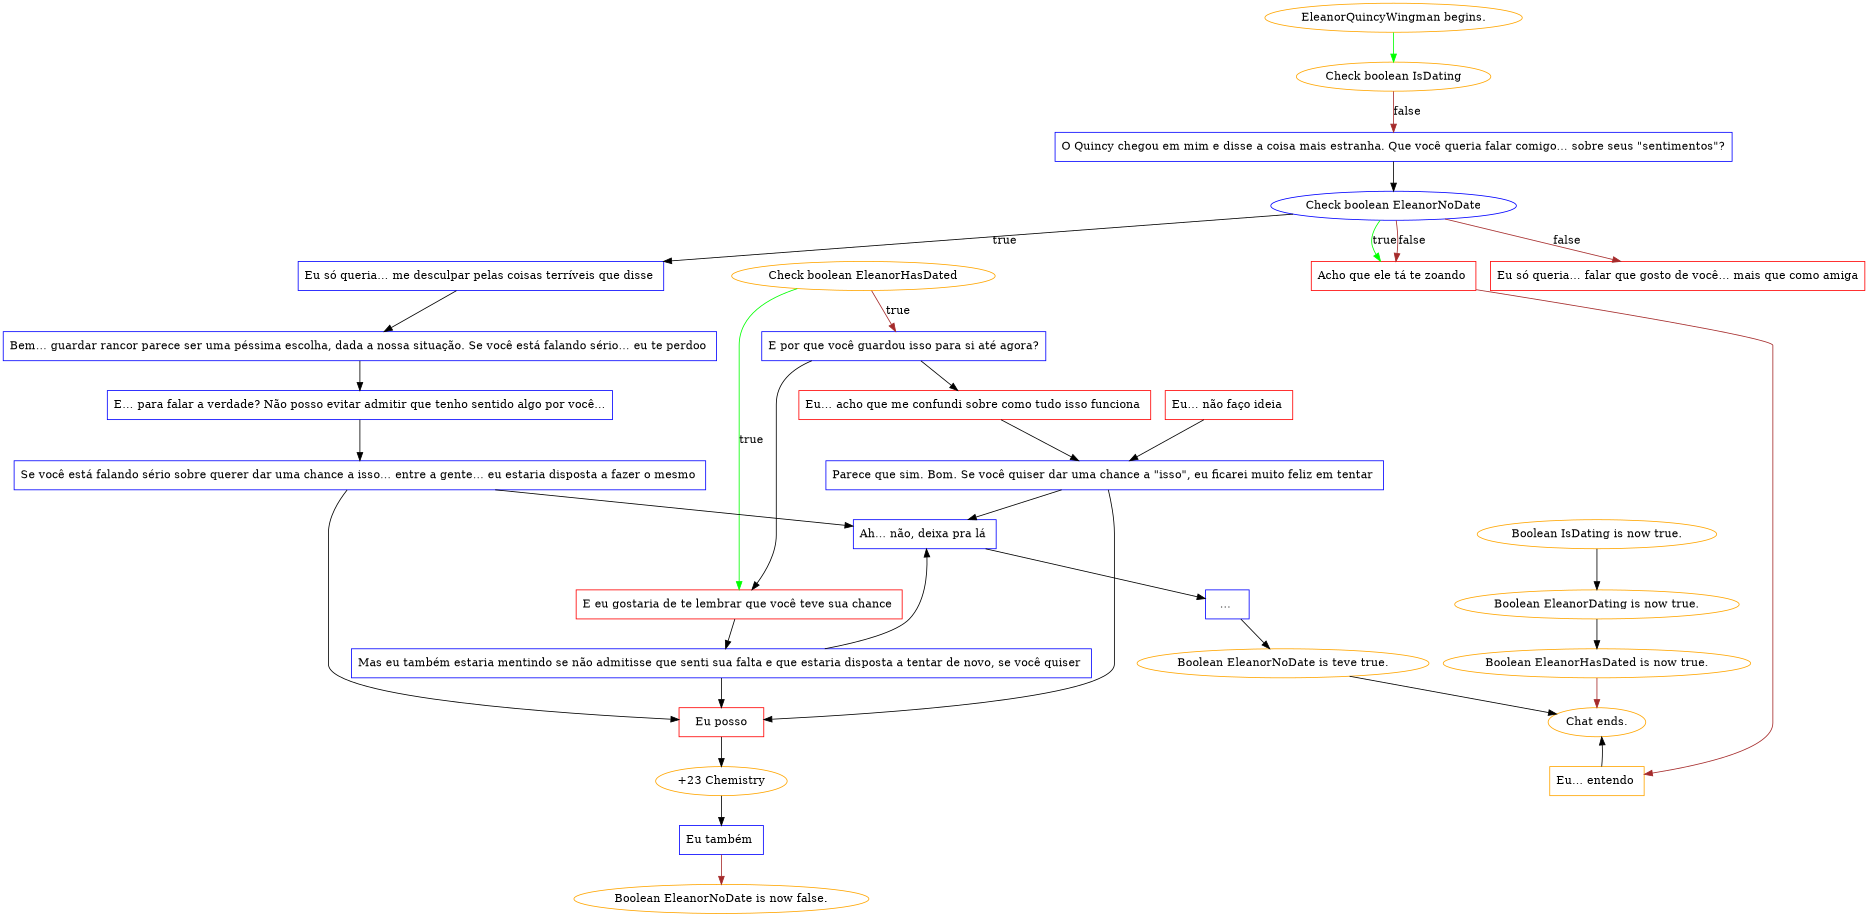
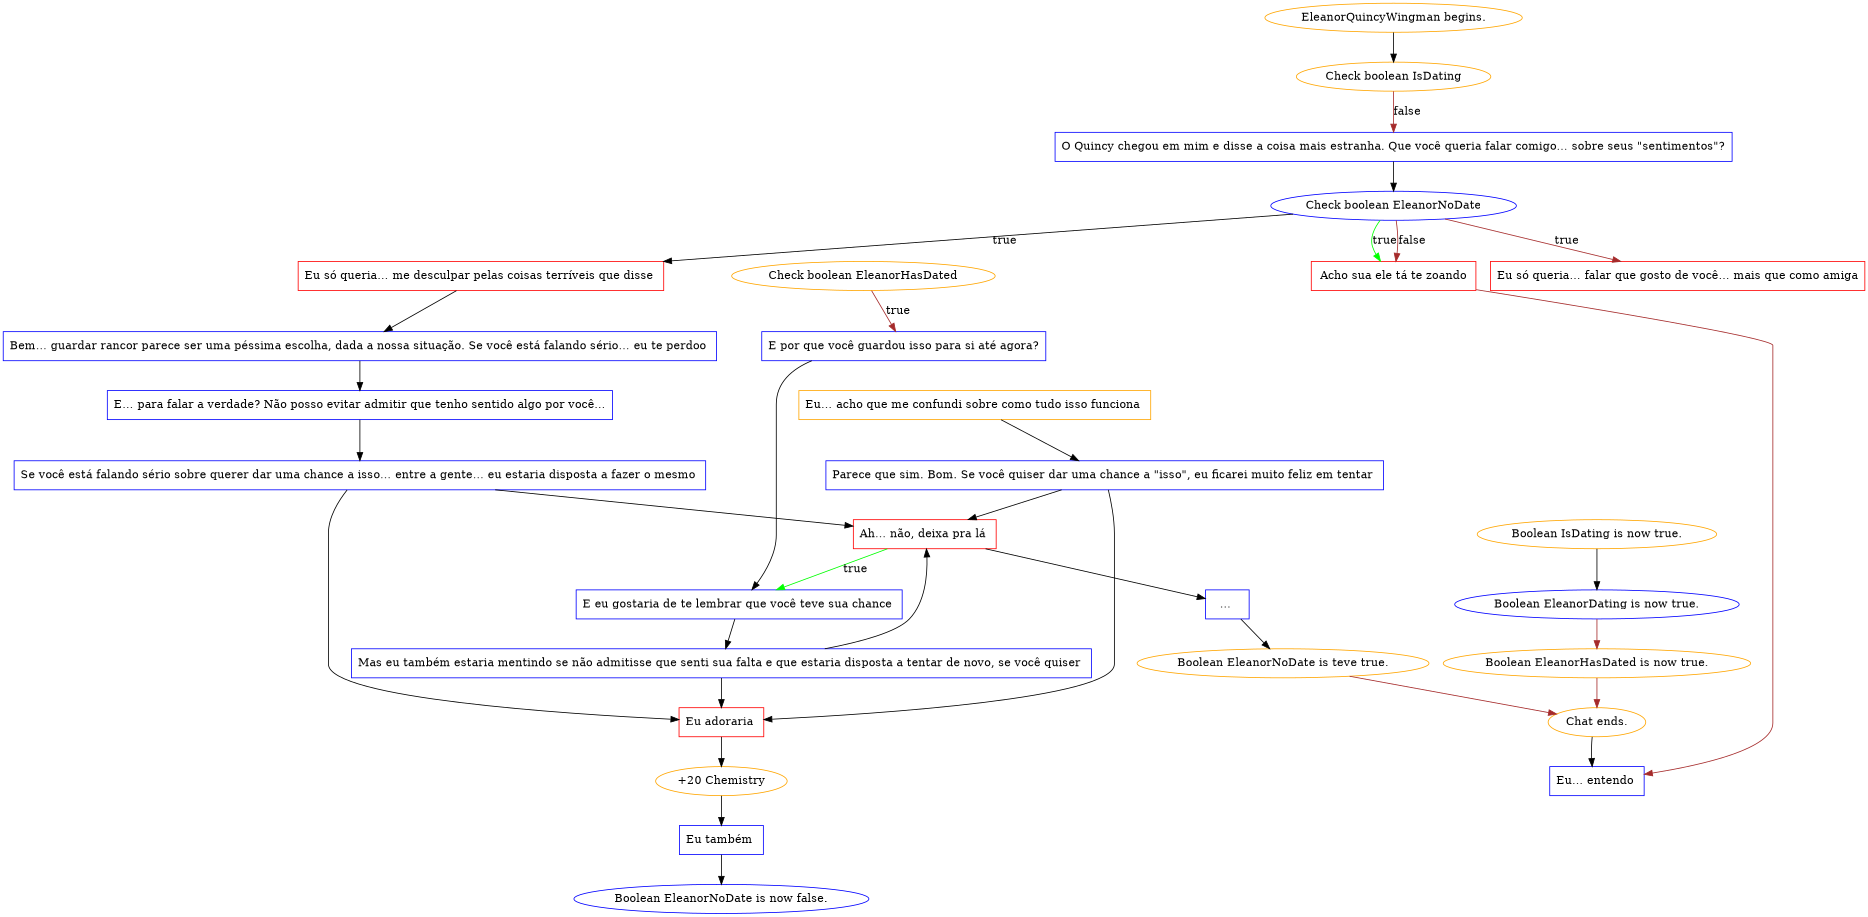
edge "EleanorQuincyWingman begins." -> "Check boolean IsDating": color green -> black
edge "Check boolean EleanorNoDate" -> "Eu só queria… falar que gosto de você… mais que como amiga": label "false" -> "true"
node "Eu só queria… me desculpar pelas coisas terríveis que disse": color blue -> red
node "Acho que ele tá te zoando": label "Acho que ele tá te zoando" -> "Acho sua ele tá te zoando"
edge "E por que você guardou isso para si até agora?" -> "Eu… acho que me confundi sobre como tudo isso funciona": removed
node "Eu… acho que me confundi sobre como tudo isso funciona": color red -> orange
node "Eu… não faço ideia": removed
edge "Check boolean EleanorHasDated" -> "E eu gostaria de te lembrar que você teve sua chance": now "Ah… não, deixa pra lá" -> "E eu gostaria de te lembrar que você teve sua chance"
node "Ah… não, deixa pra lá": color blue -> red
node "E eu gostaria de te lembrar que você teve sua chance": color red -> blue
node "Boolean EleanorDating is now true.": color orange -> blue
edge "Boolean EleanorDating is now true." -> "Boolean EleanorHasDated is now true.": color black -> brown
edge "Boolean EleanorNoDate is teve true." -> "Chat ends.": color black -> brown
node "Eu posso": label "Eu posso" -> "Eu adoraria"
edge "Eu… entendo" -> "Chat ends.": reversed
node "+23 Chemistry": label "+23 Chemistry" -> "+20 Chemistry"
node "Eu… entendo": color orange -> blue
edge "Eu também" -> "Boolean EleanorNoDate is now false.": color brown -> black
node "Boolean EleanorNoDate is now false.": color orange -> blue
